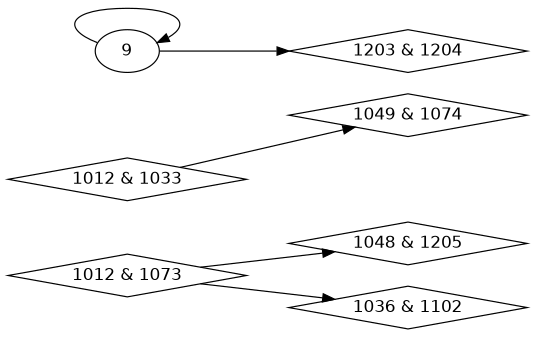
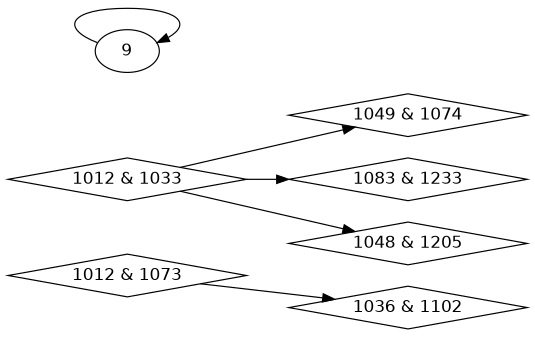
node "1203 & 1204": removed
node "1083 & 1233": added
edge "1012 & 1073" -> "1048 & 1205": now "1012 & 1033" -> "1048 & 1205"
